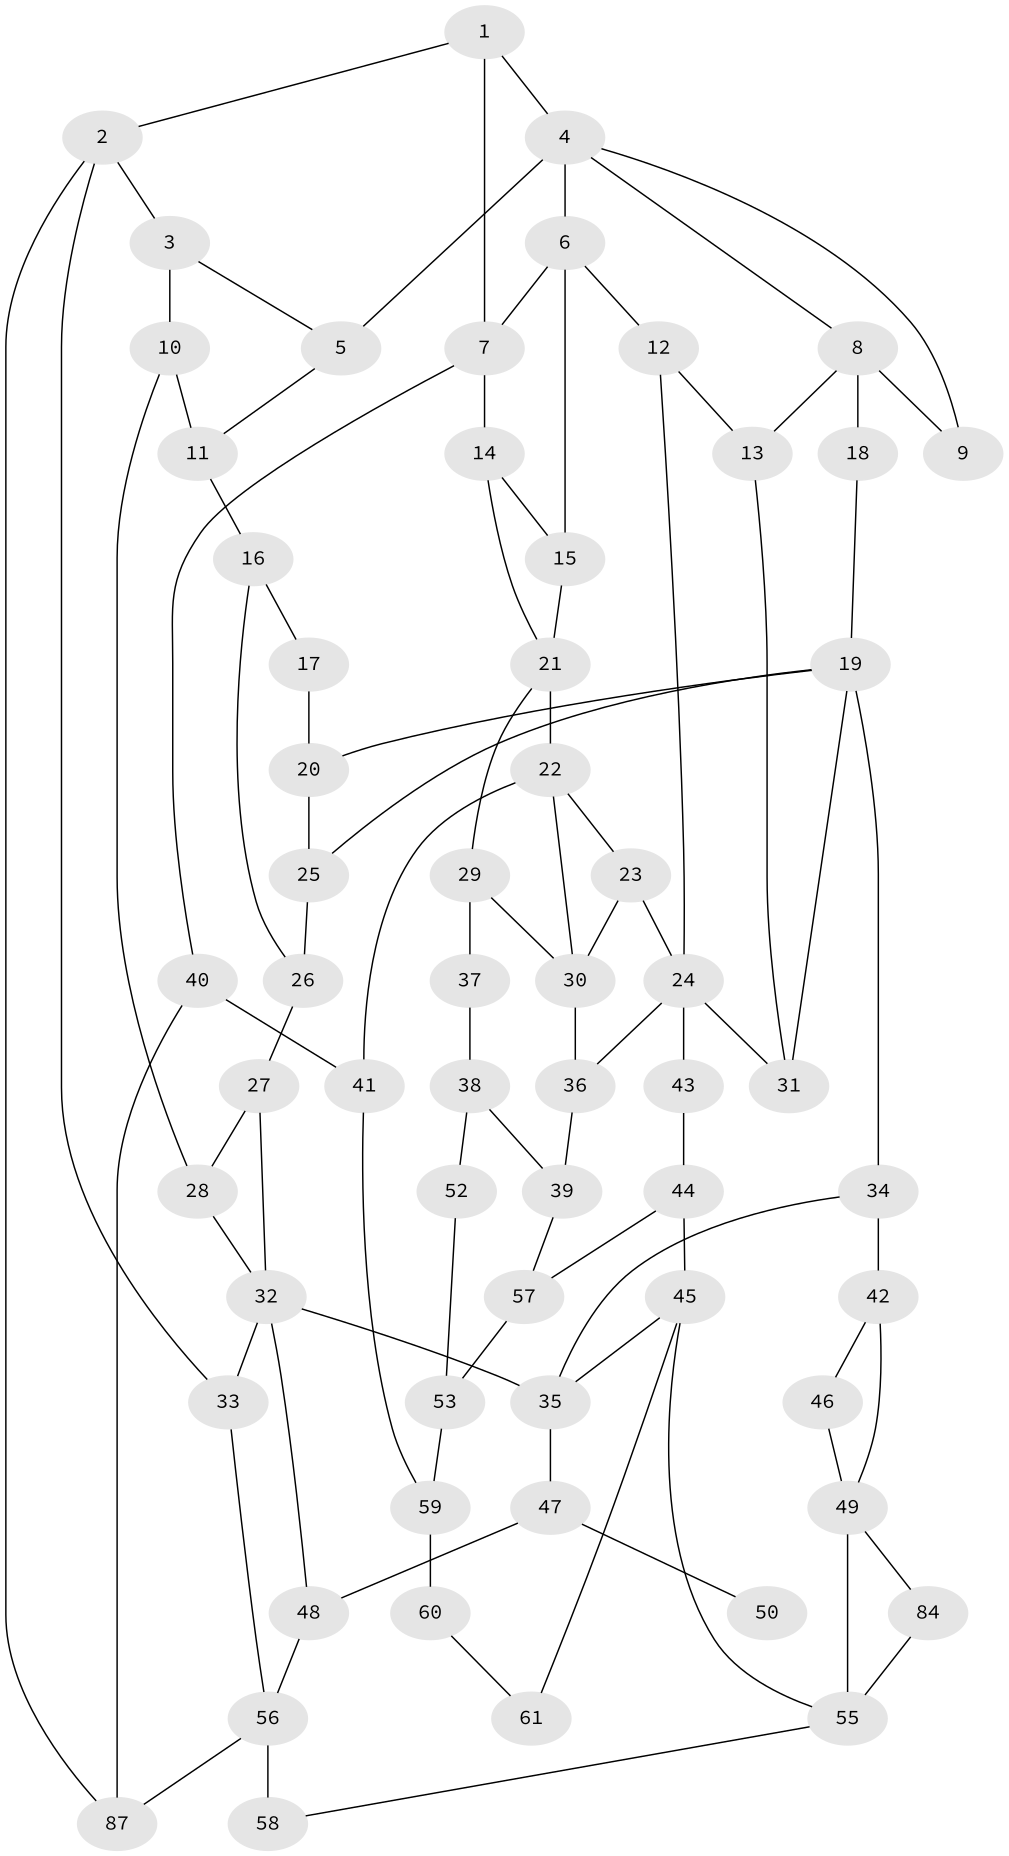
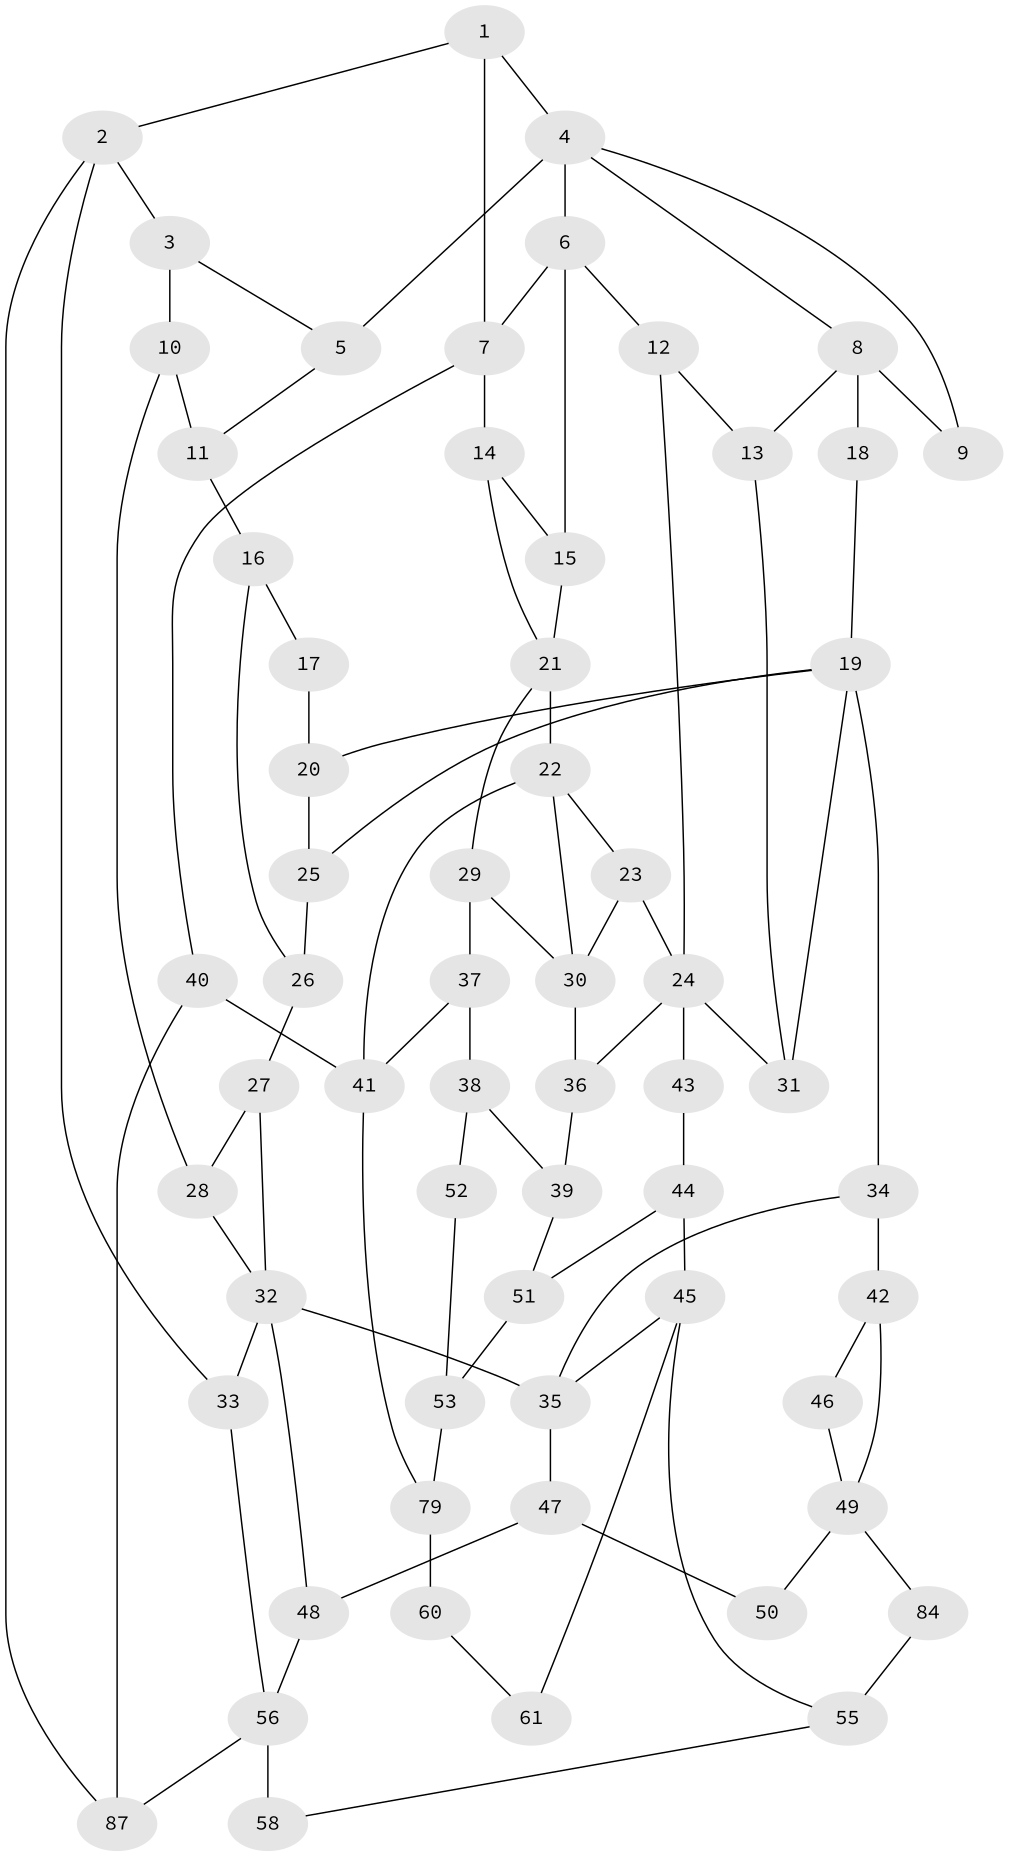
edge "37" -- "41": added
node "57": label "57" -> "51"
node "59": label "59" -> "79"
edge "49" -- "55": now "49" -- "50"
